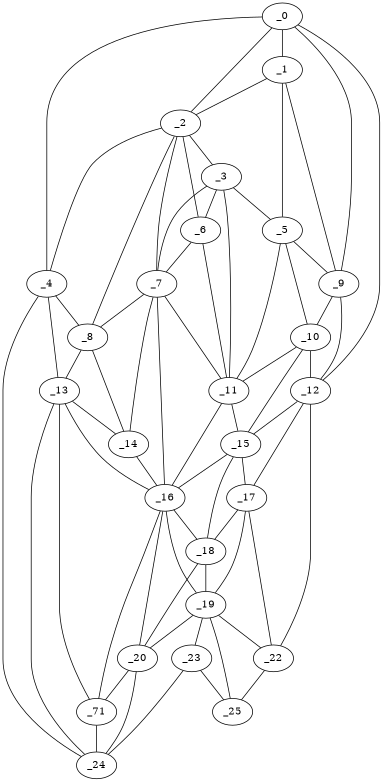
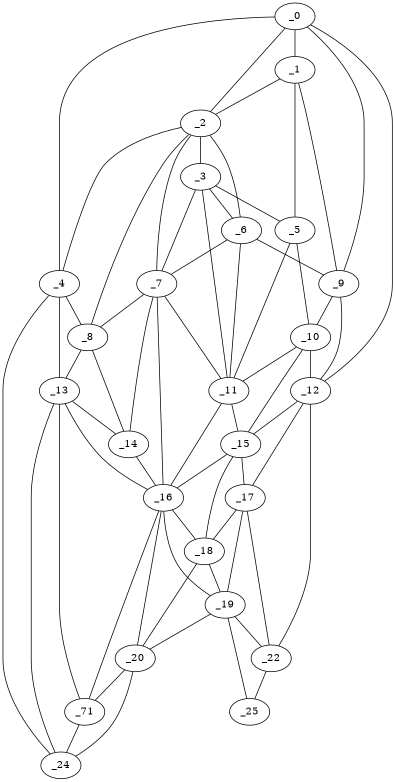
edge "_5" -- "_9": now "_6" -- "_9"
node "_23": removed
